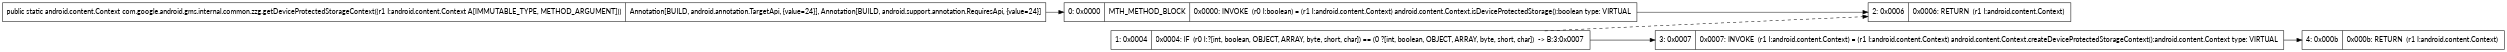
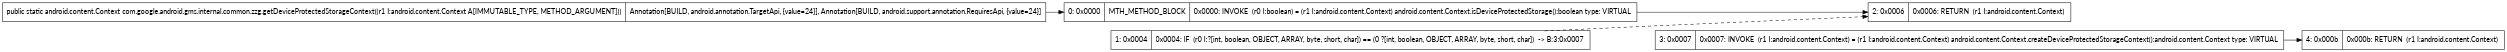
edge "1: 0x0004" -> "3: 0x0007": removed
